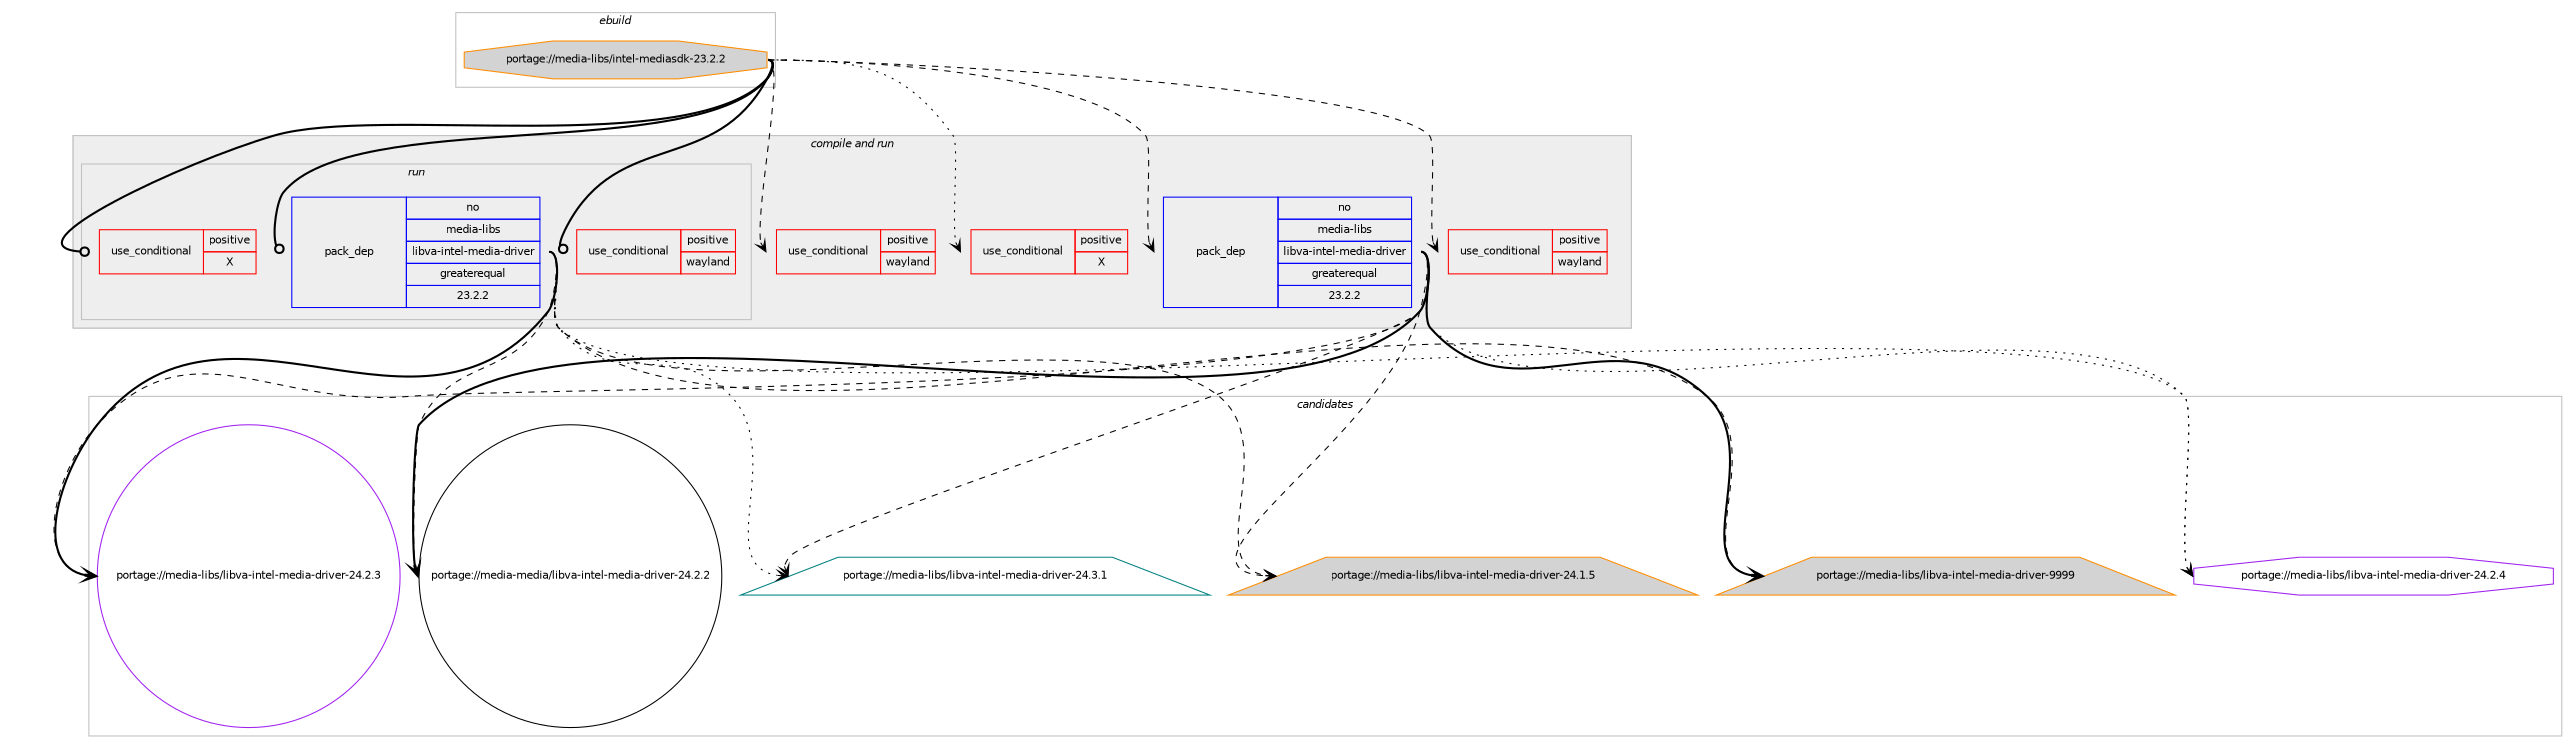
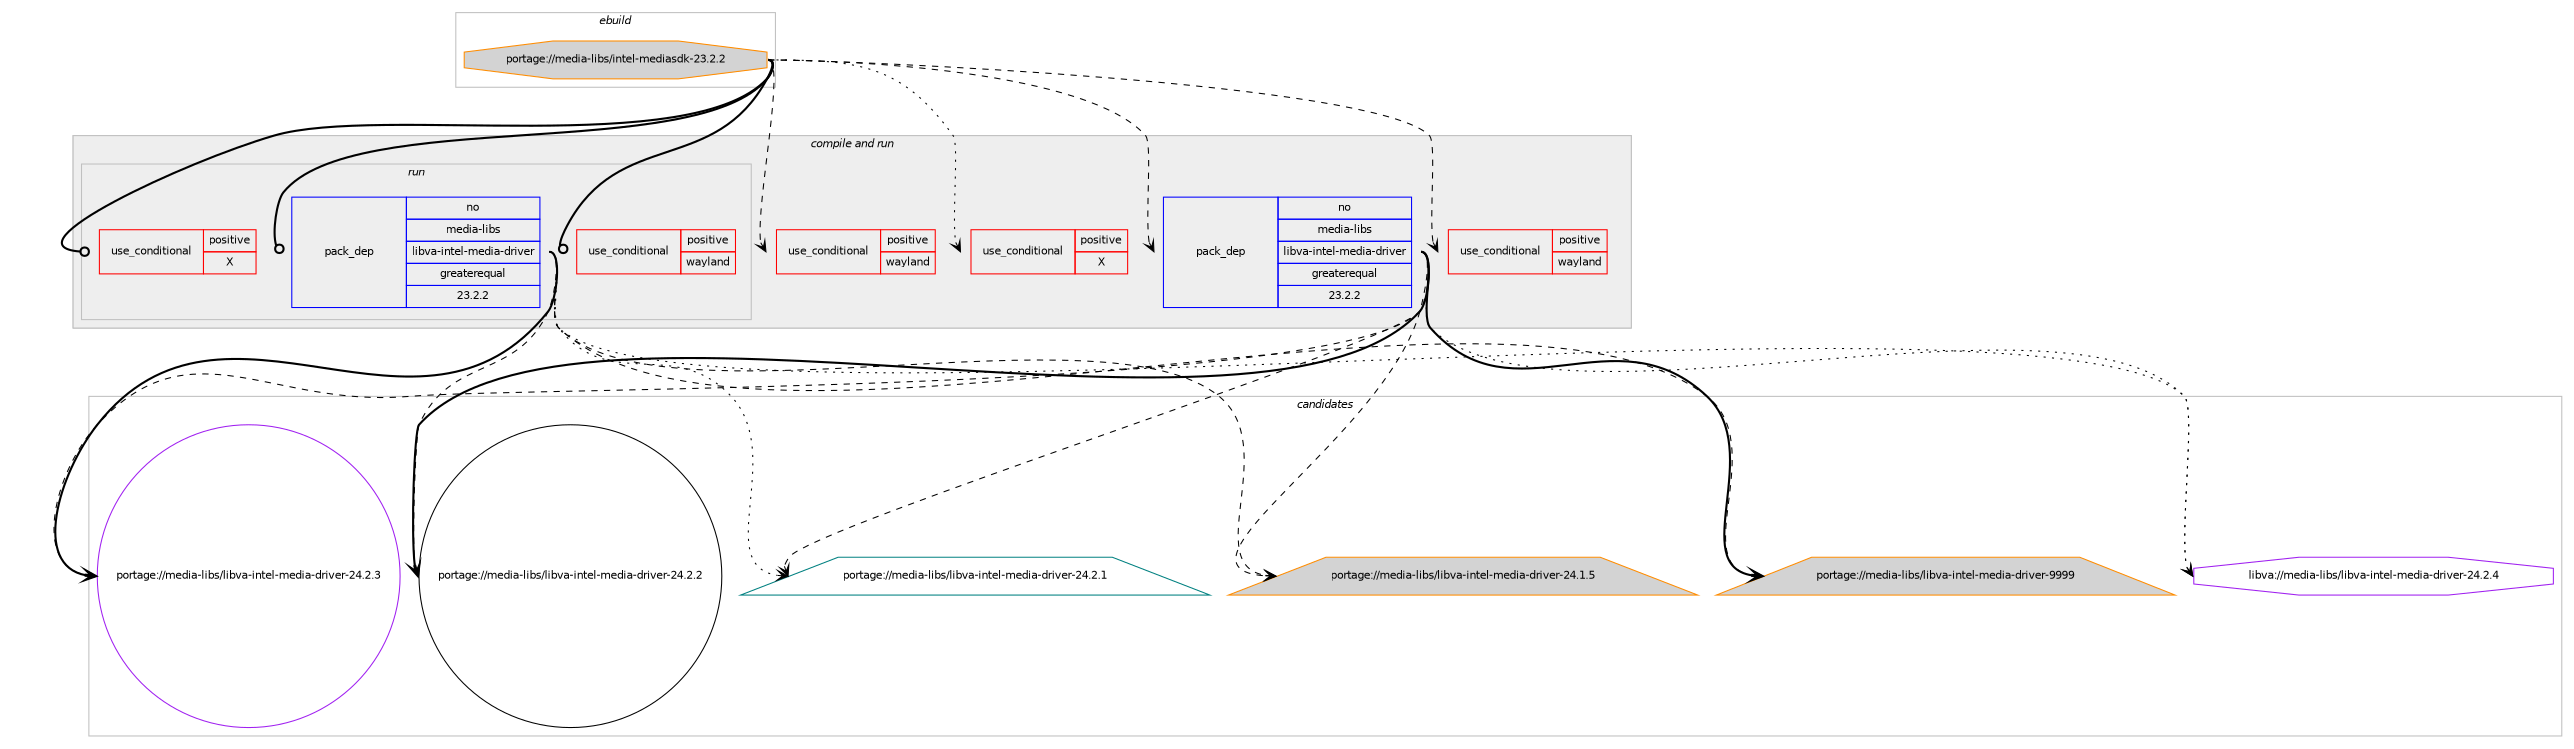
node "portage://media-media/libva-intel-media-driver-24.2.2": label "portage://media-media/libva-intel-media-driver-24.2.2" -> "portage://media-libs/libva-intel-media-driver-24.2.2"
node "portage://media-libs/libva-intel-media-driver-24.3.1": label "portage://media-libs/libva-intel-media-driver-24.3.1" -> "portage://media-libs/libva-intel-media-driver-24.2.1"
node "portage://media-libs/libva-intel-media-driver-24.2.4": label "portage://media-libs/libva-intel-media-driver-24.2.4" -> "libva://media-libs/libva-intel-media-driver-24.2.4"
